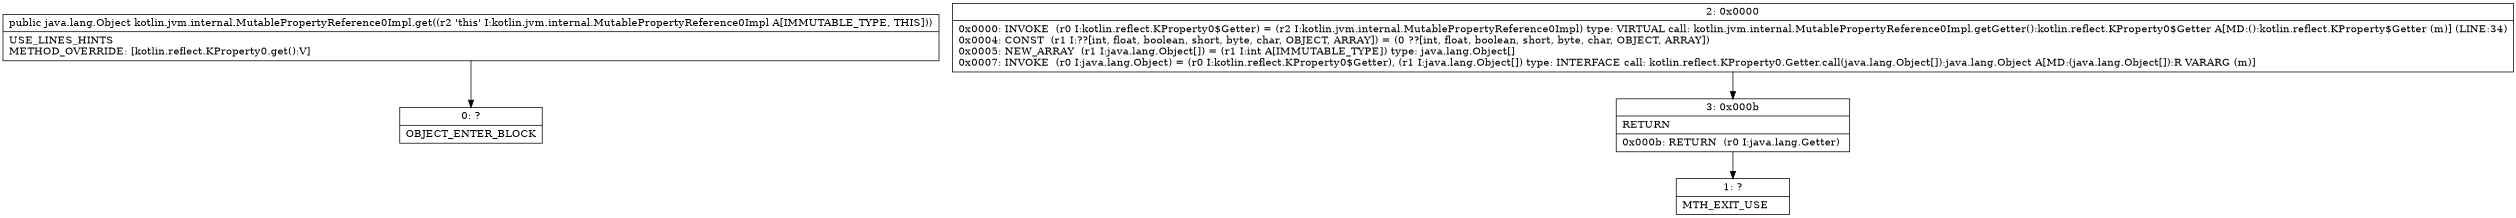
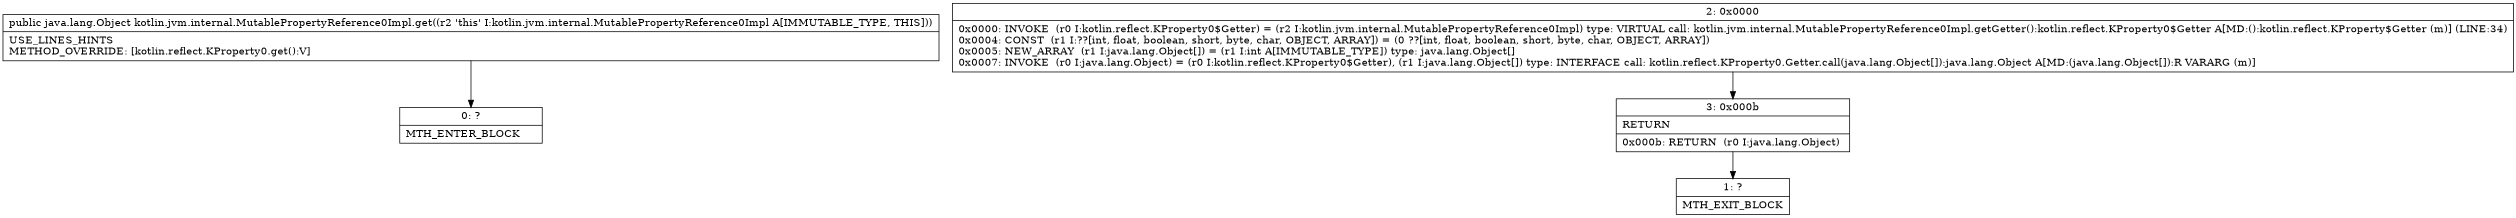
node "0: ?": text "OBJECT_ENTER_BLOCK" -> "MTH_ENTER_BLOCK"
node "3: 0x000b": text "0x000b: RETURN  (r0 I:java.lang.Getter)" -> "0x000b: RETURN  (r0 I:java.lang.Object)"
node "1: ?": text "MTH_EXIT_USE" -> "MTH_EXIT_BLOCK"
